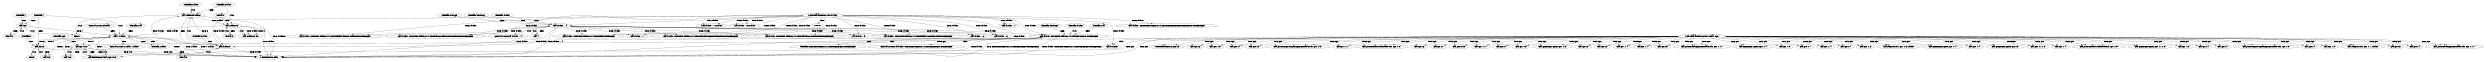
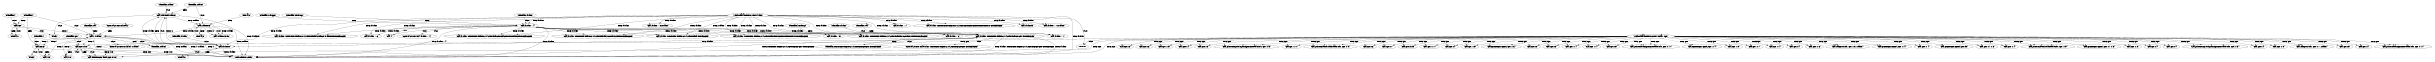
edge "(Call,tlv_len < 4)" -> "(Call,4)": label "CFG: " -> "MIN: "
edge "(MethodParameterIn,const u_char *tptr)" -> "(Call,tlv_len-5)": now "(MethodParameterIn,const u_char *tptr)" -> "1000107"
node "(MethodParameterIn,tptr+3)": label "(MethodParameterIn,tptr+3)" -> "(Call,tptr+3)"
